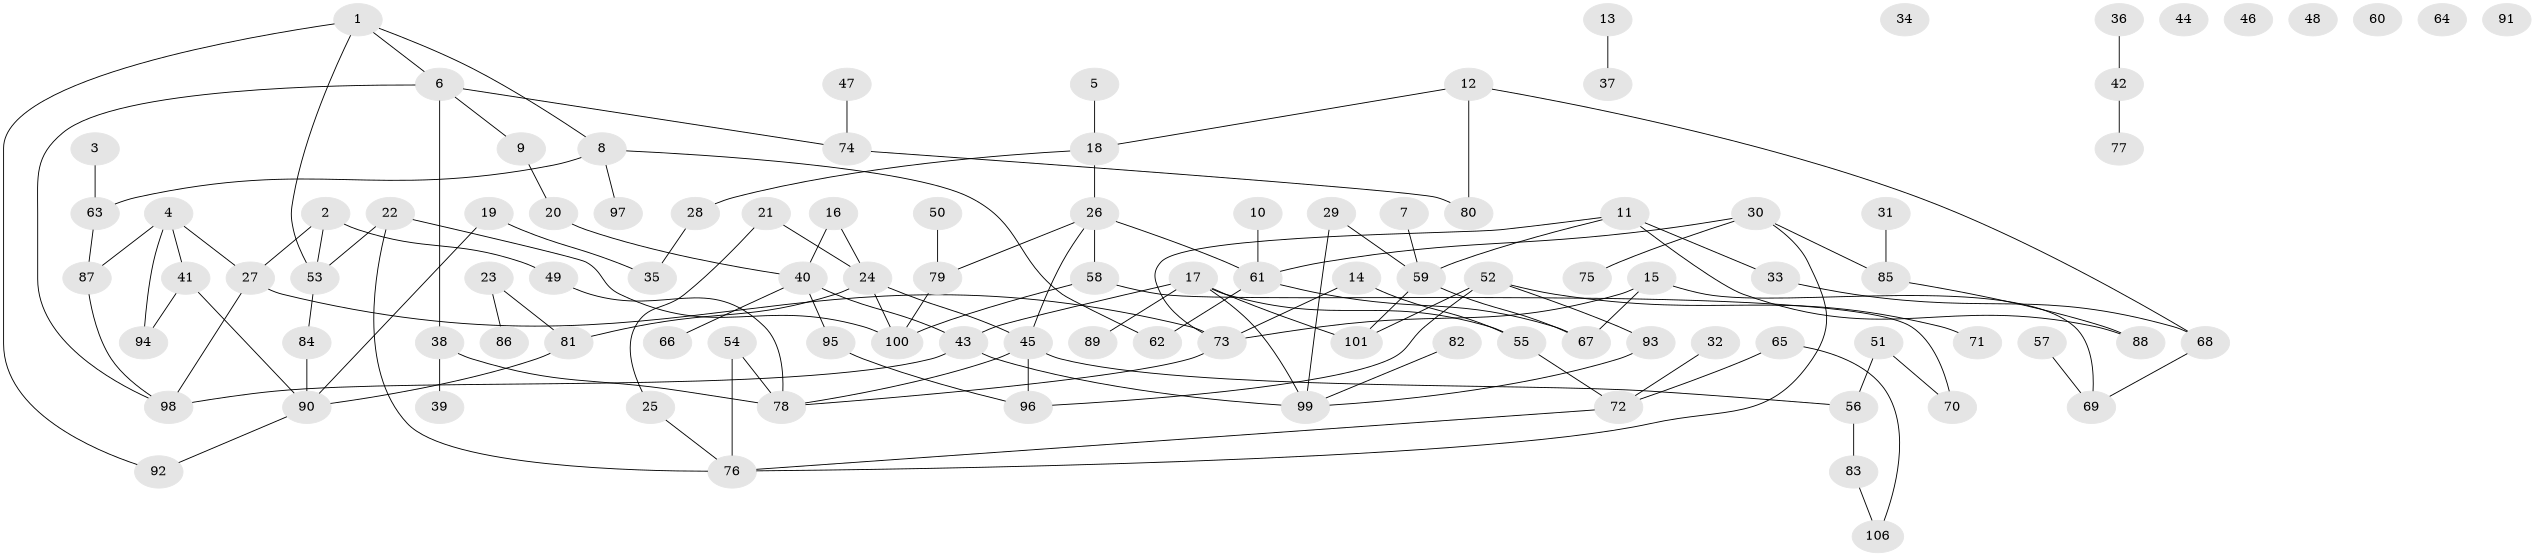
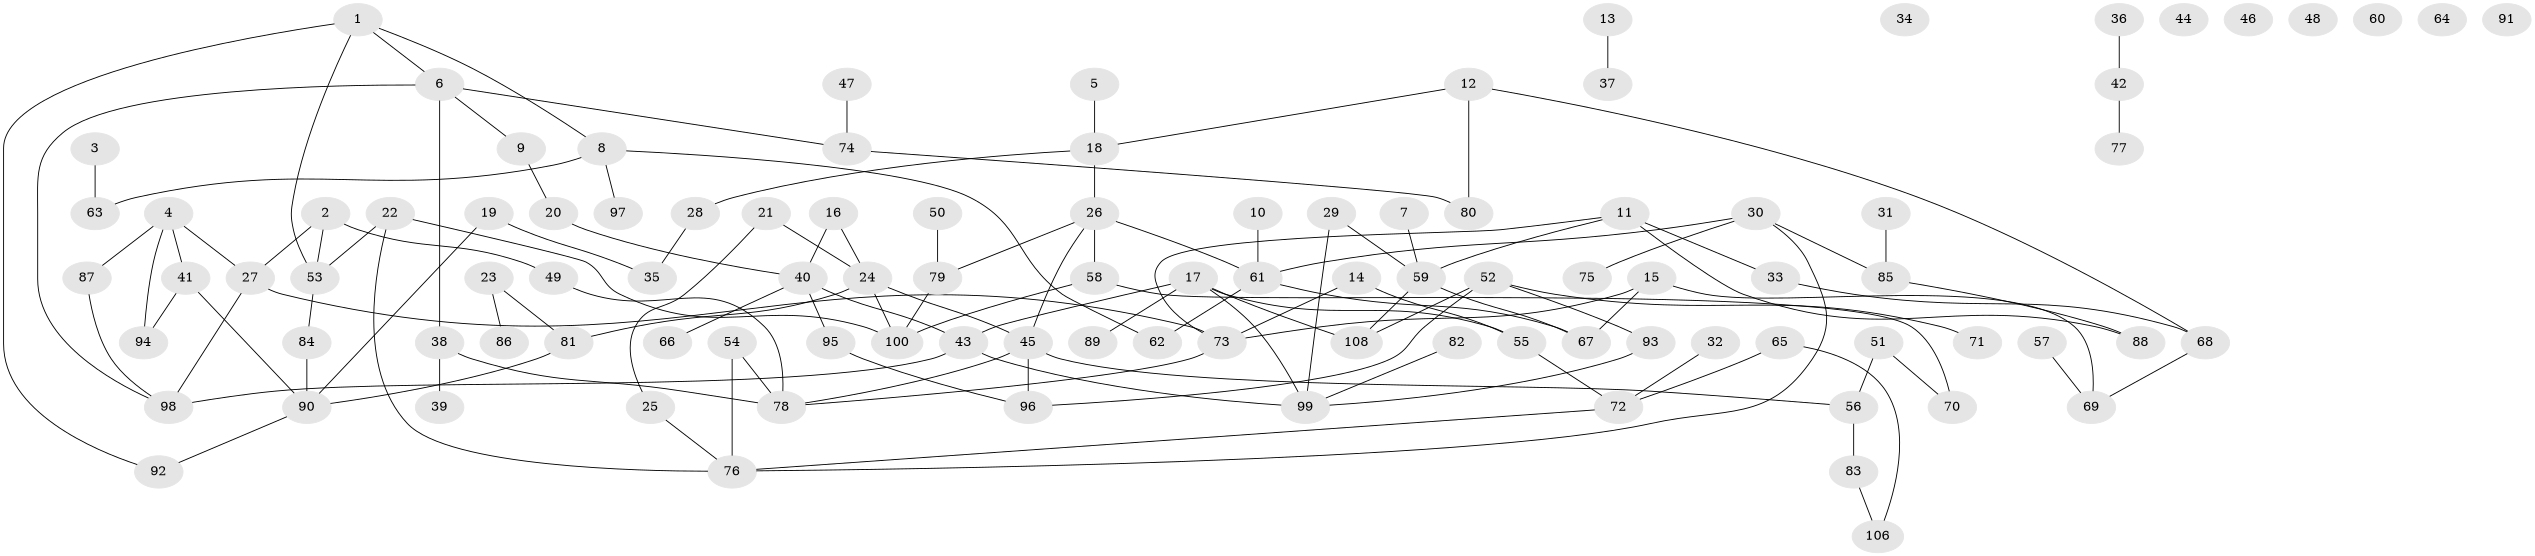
edge "63" -- "87": removed
node "101": label "101" -> "108"
